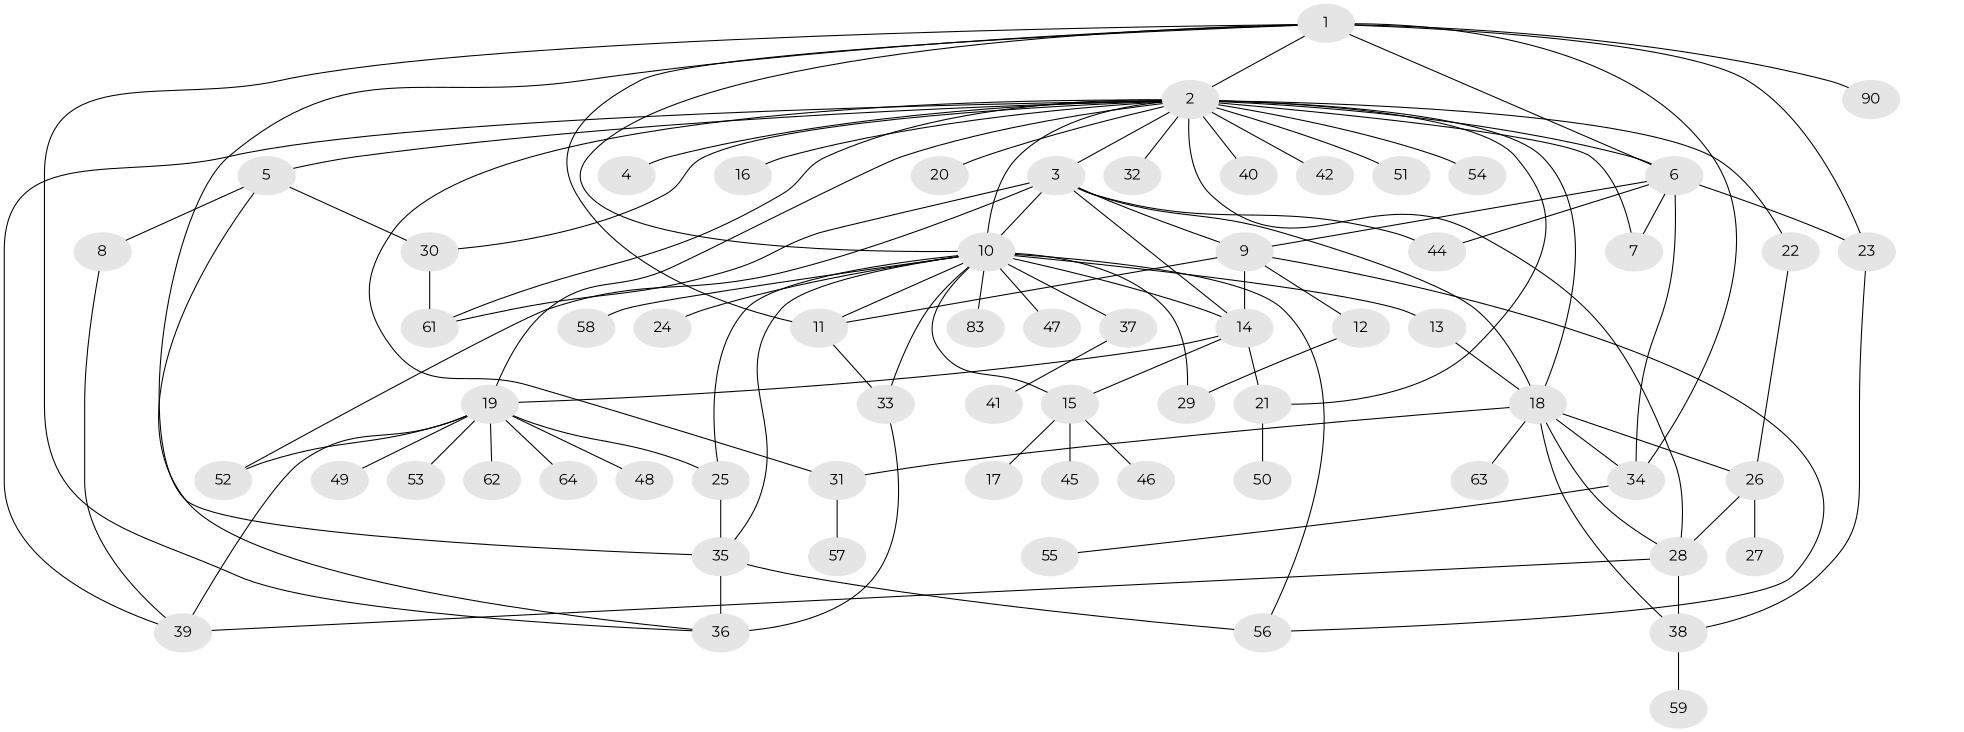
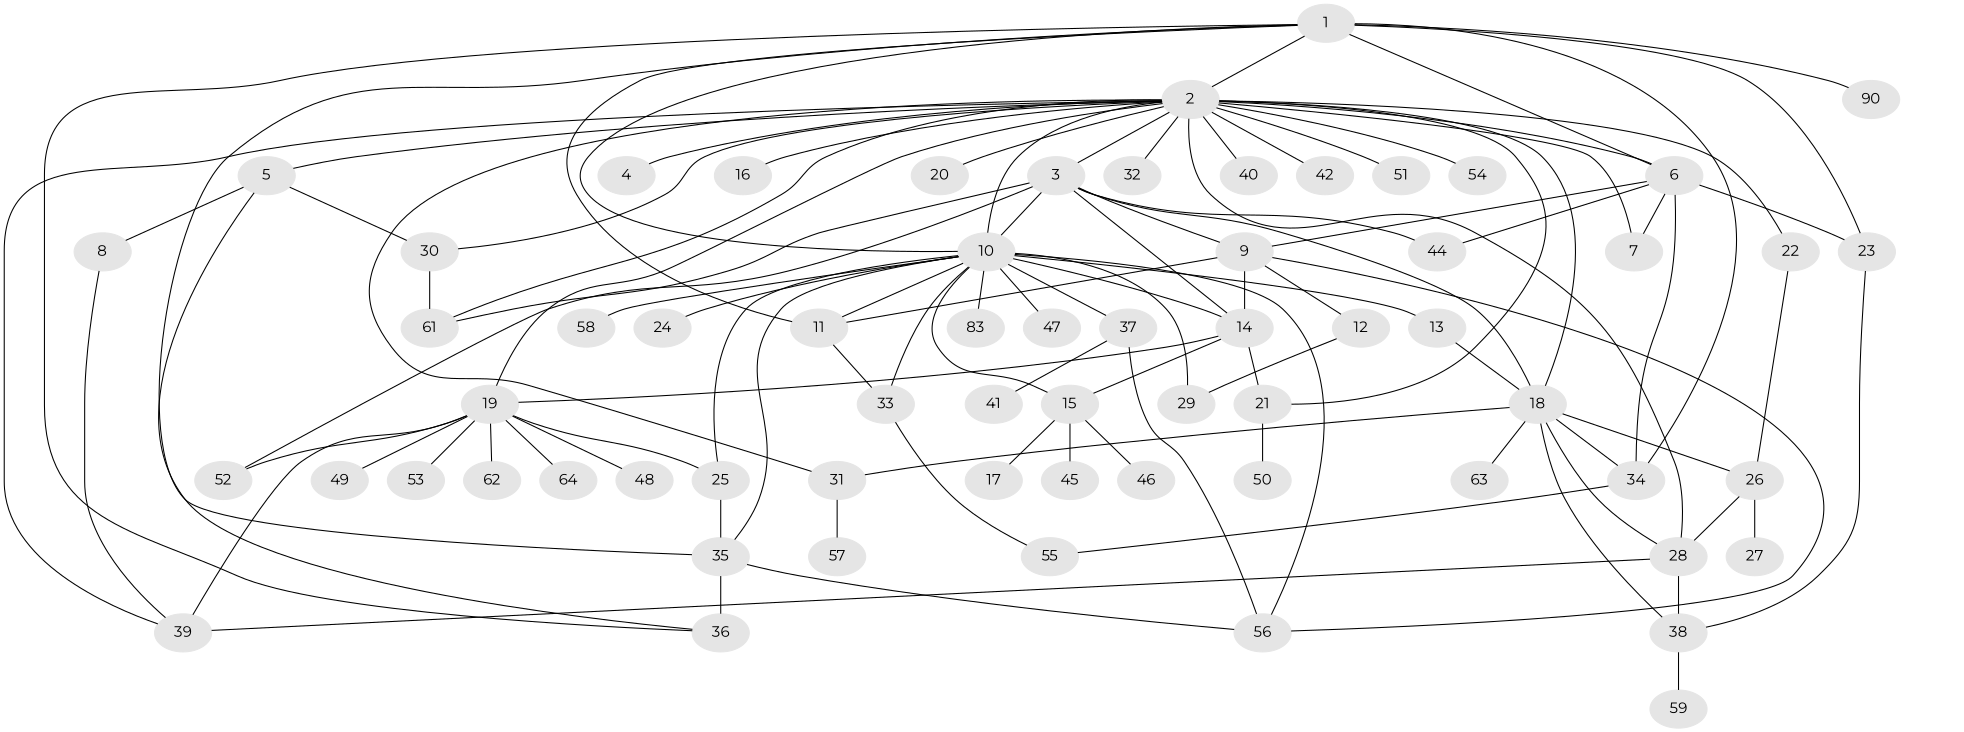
edge "37" -- "56": added
edge "33" -- "36": now "33" -- "55"
